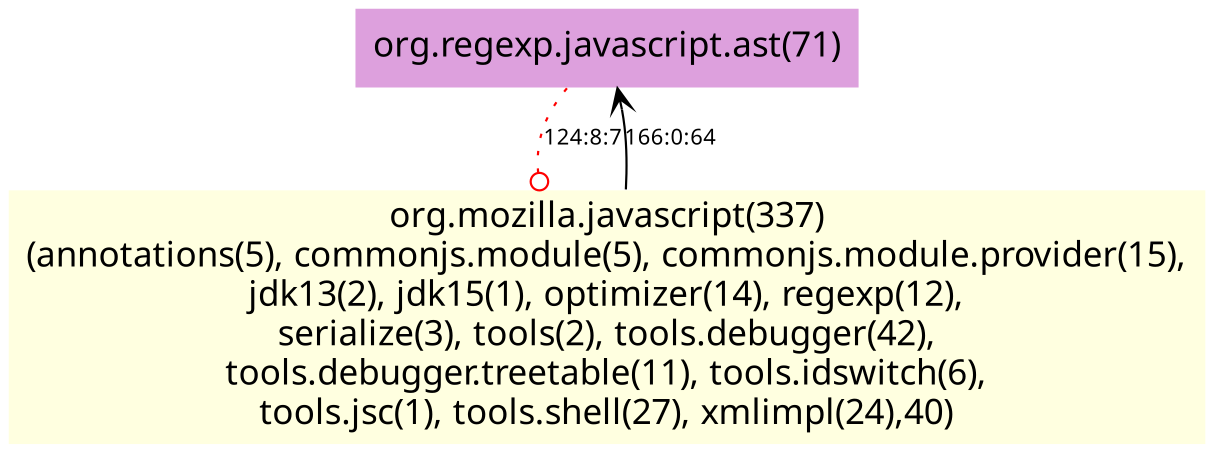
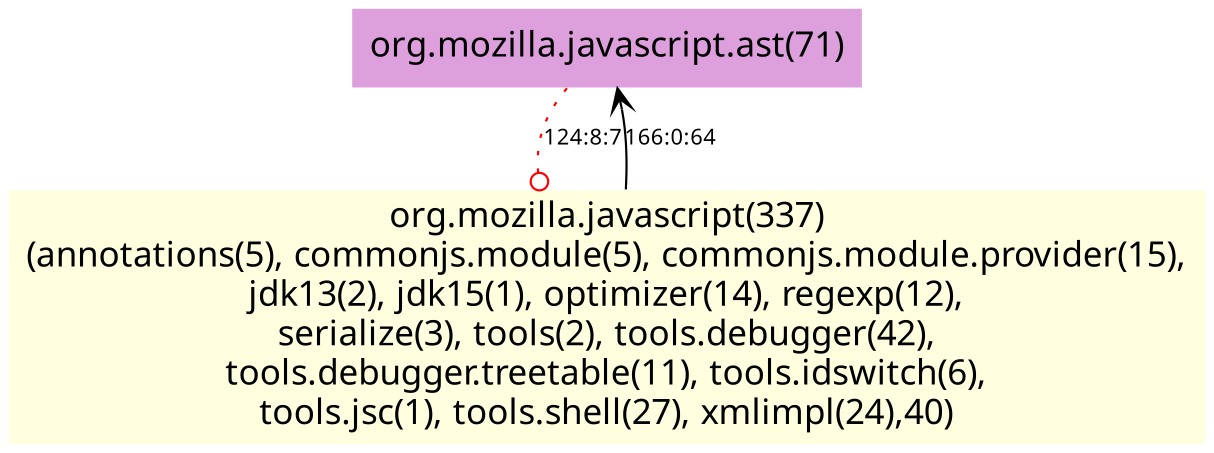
node "org.regexp.javascript.ast(71)": label "org.regexp.javascript.ast(71)" -> "org.mozilla.javascript.ast(71)"
